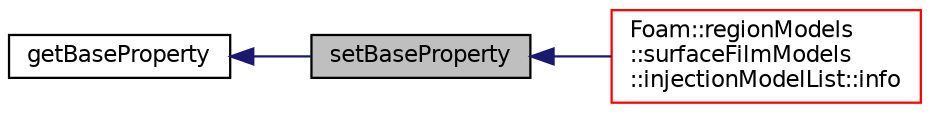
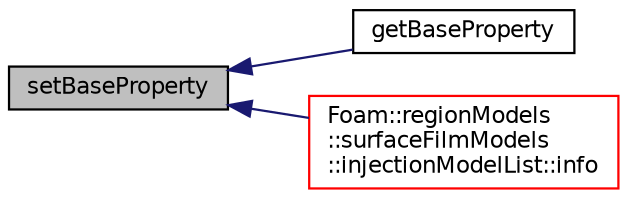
edge "setBaseProperty" -> "getBaseProperty": reversed
